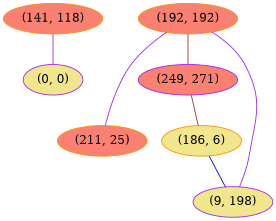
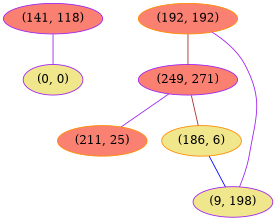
node "(141, 118)": color darkorange -> purple
edge "(192, 192)" -- "(211, 25)": now "(249, 271)" -- "(211, 25)"
